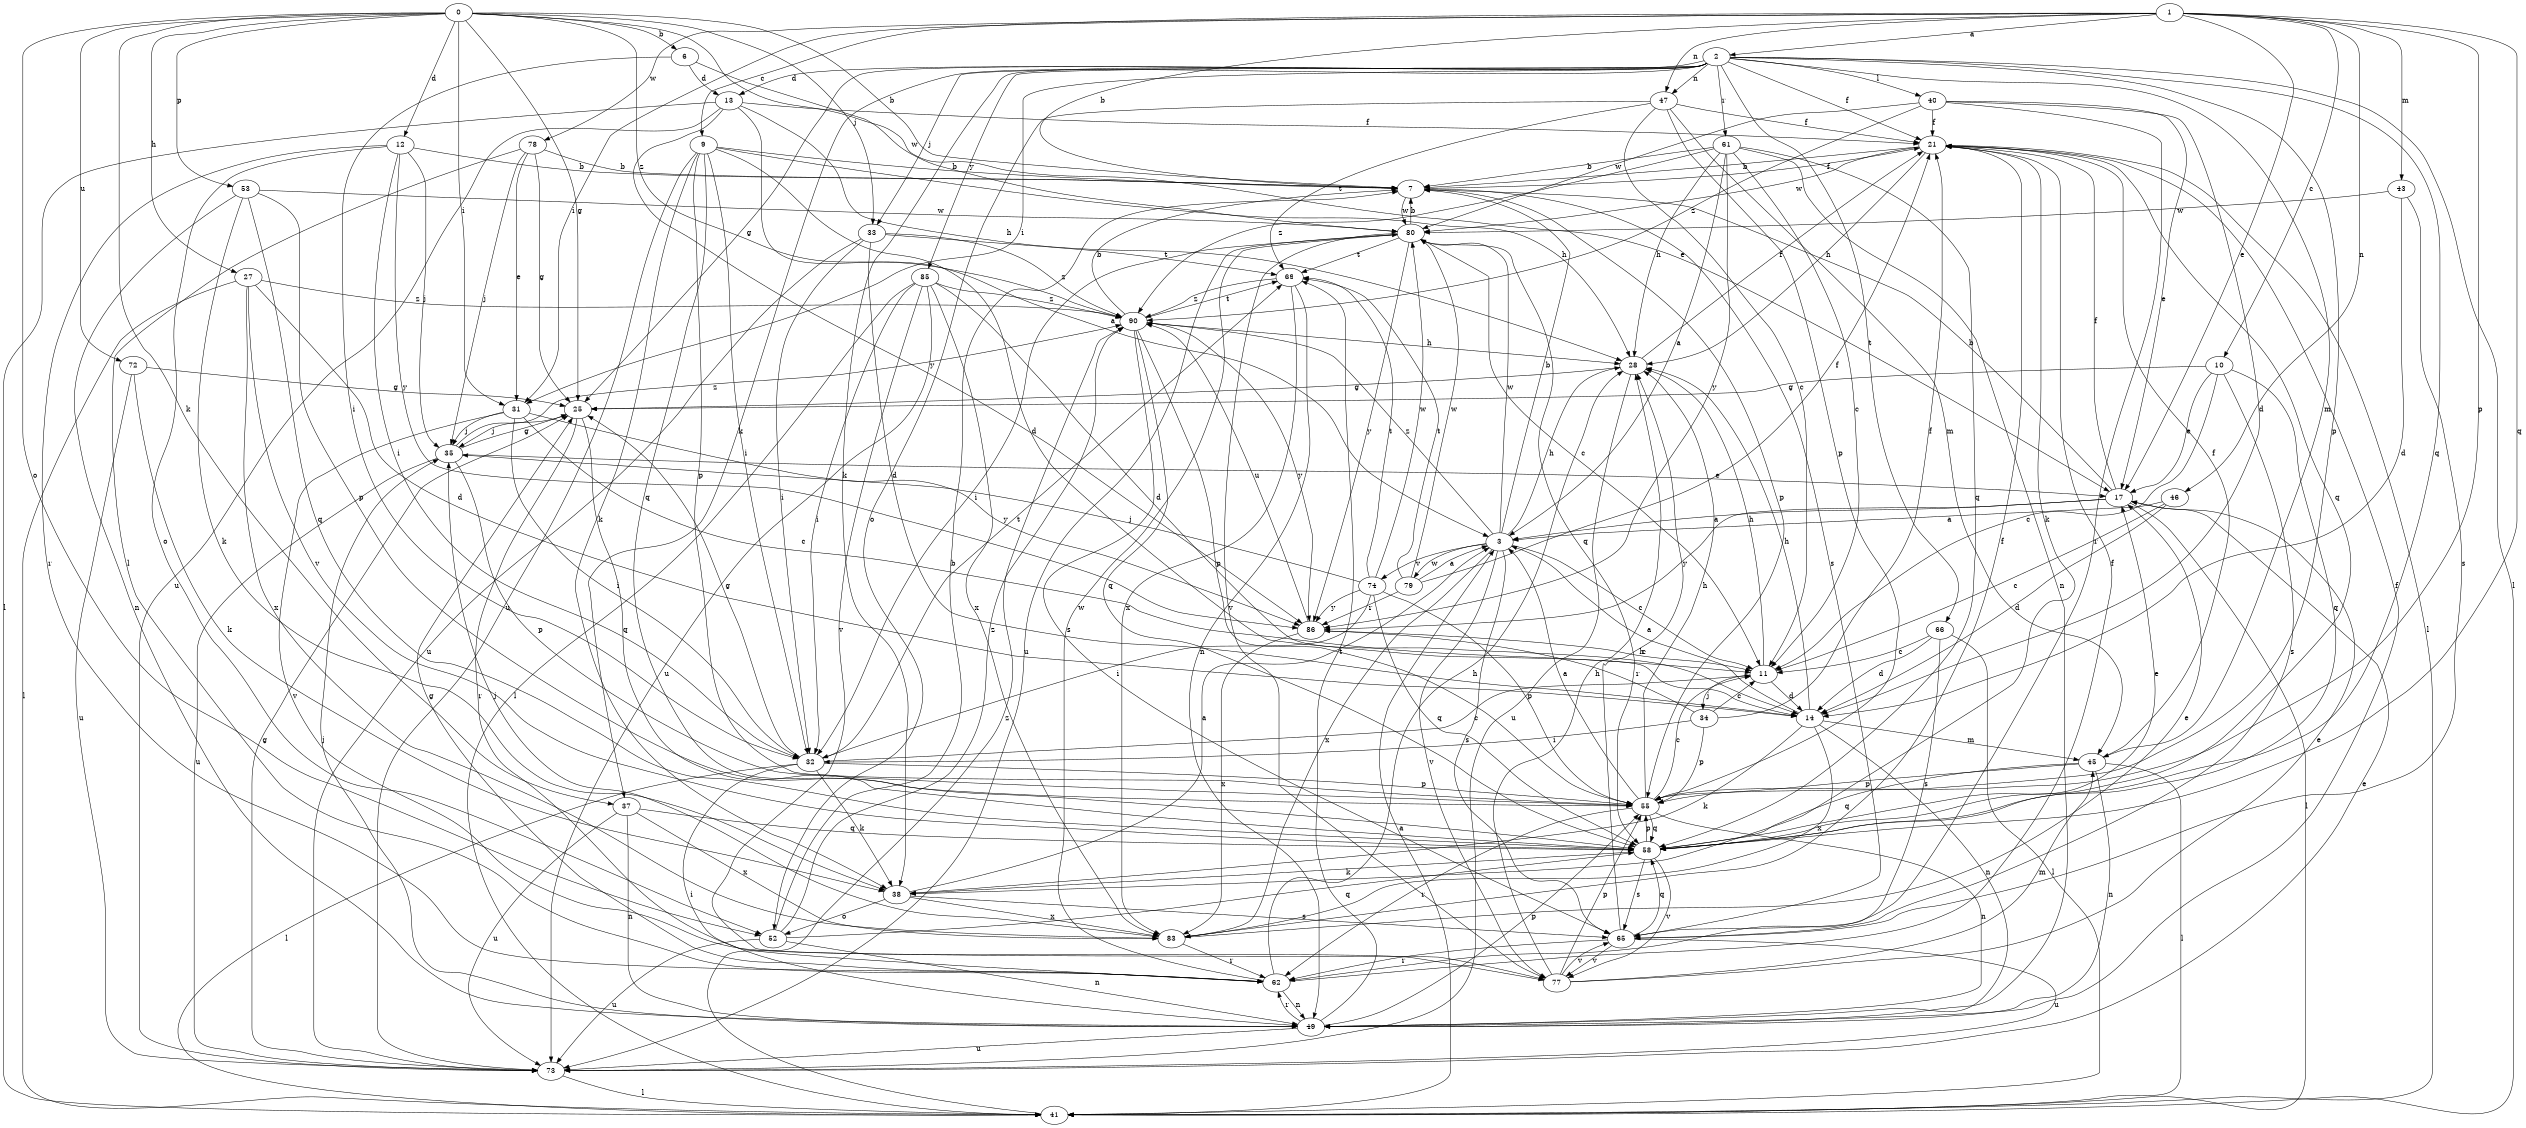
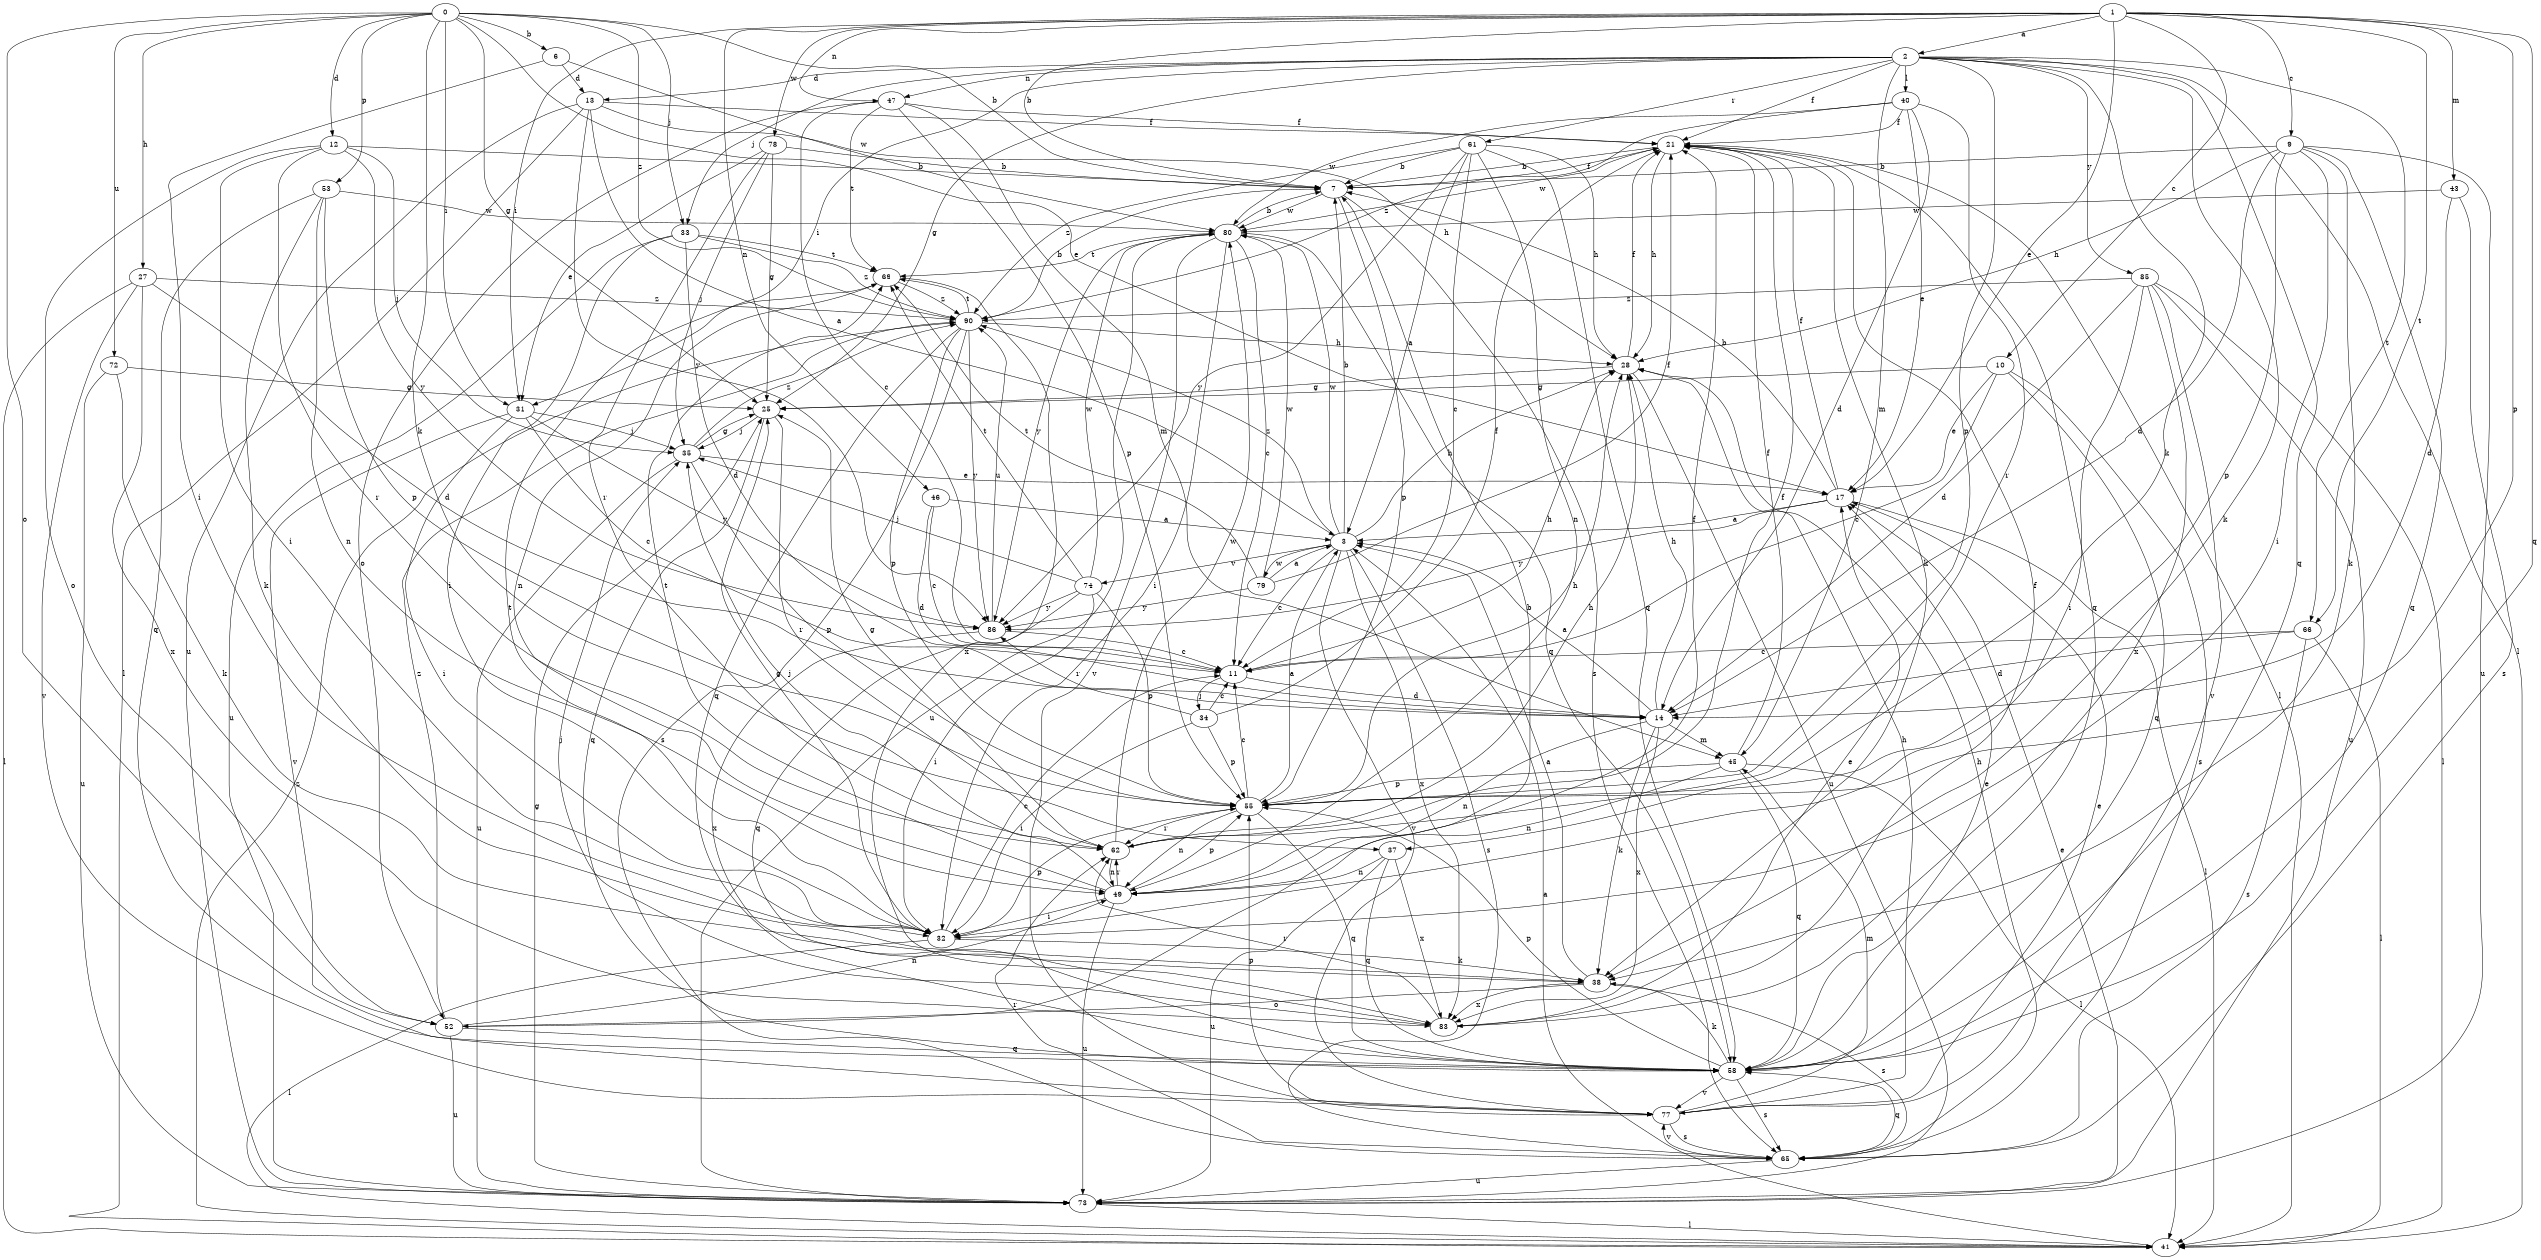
edge "1" -> "66": added, label "t"
edge "78" -> "62": label "l" -> "r"
edge "79" -> "86": label "r" -> "y"
edge "27" -> "58": now "27" -> "77"
edge "77" -> "65": label "v" -> "s"
edge "32" -> "49": reversed
